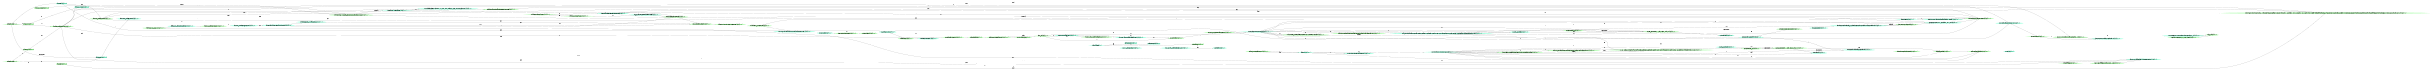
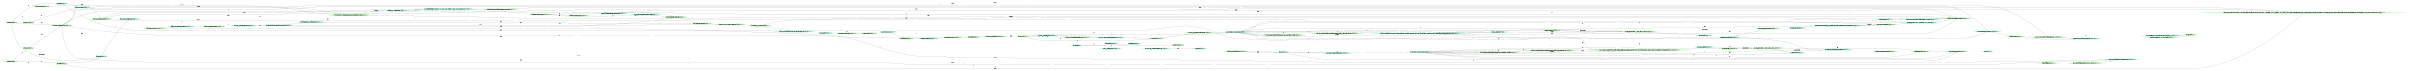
node "List<String((> vmData = null@@@38@@@['1', '1', '0']": removed
